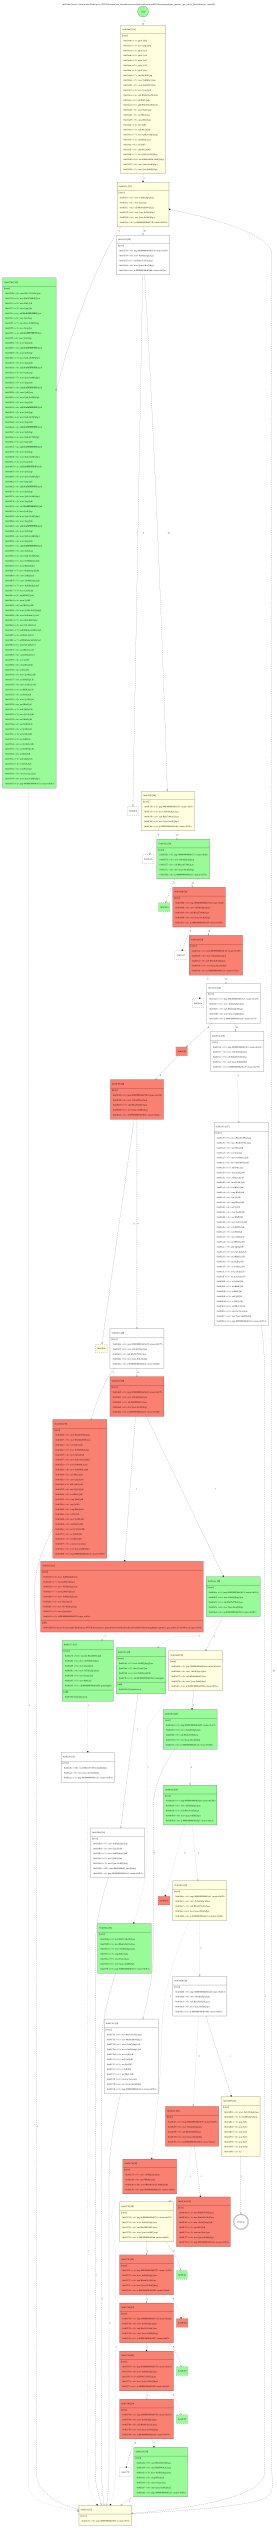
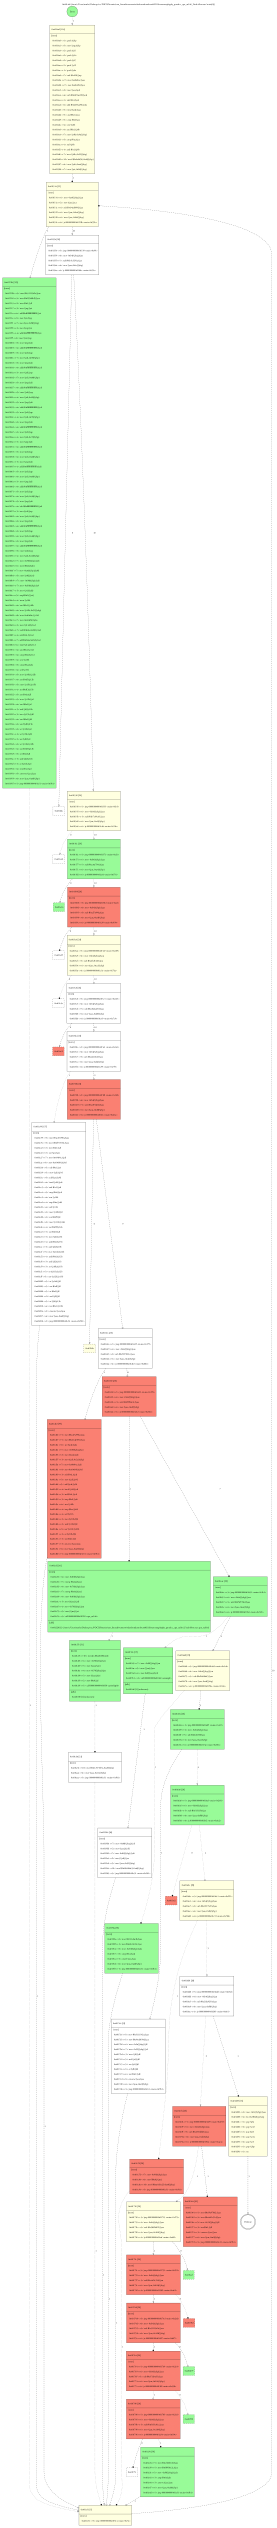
node "0x4015a4 [28]": fillcolor salmon -> lightyellow
edge "0x401c69" -> "0x4015f8 [28]": now "0x4015dc [28]" -> "0x4015f8 [28]"
node "0x401a52 [41]": fillcolor salmon -> palegreen
